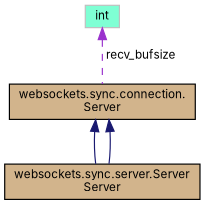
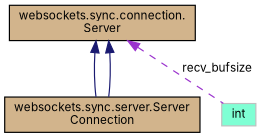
edge "websockets.sync.connection. Server" -> "int": reversed
node "websockets.sync.server.Server Server": label "websockets.sync.server.Server Server" -> "websockets.sync.server.Server Connection"
